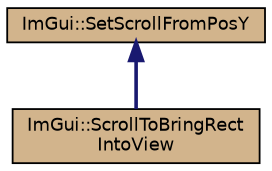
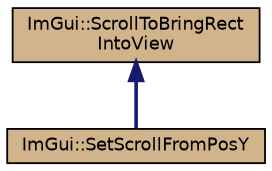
edge "ImGui::ScrollToBringRect IntoView" -> "ImGui::SetScrollFromPosY": reversed
